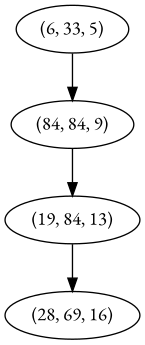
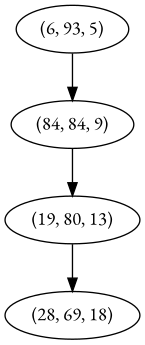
node "(6, 33, 5)": label "(6, 33, 5)" -> "(6, 93, 5)"
node "(19, 84, 13)": label "(19, 84, 13)" -> "(19, 80, 13)"
node "(28, 69, 16)": label "(28, 69, 16)" -> "(28, 69, 18)"
